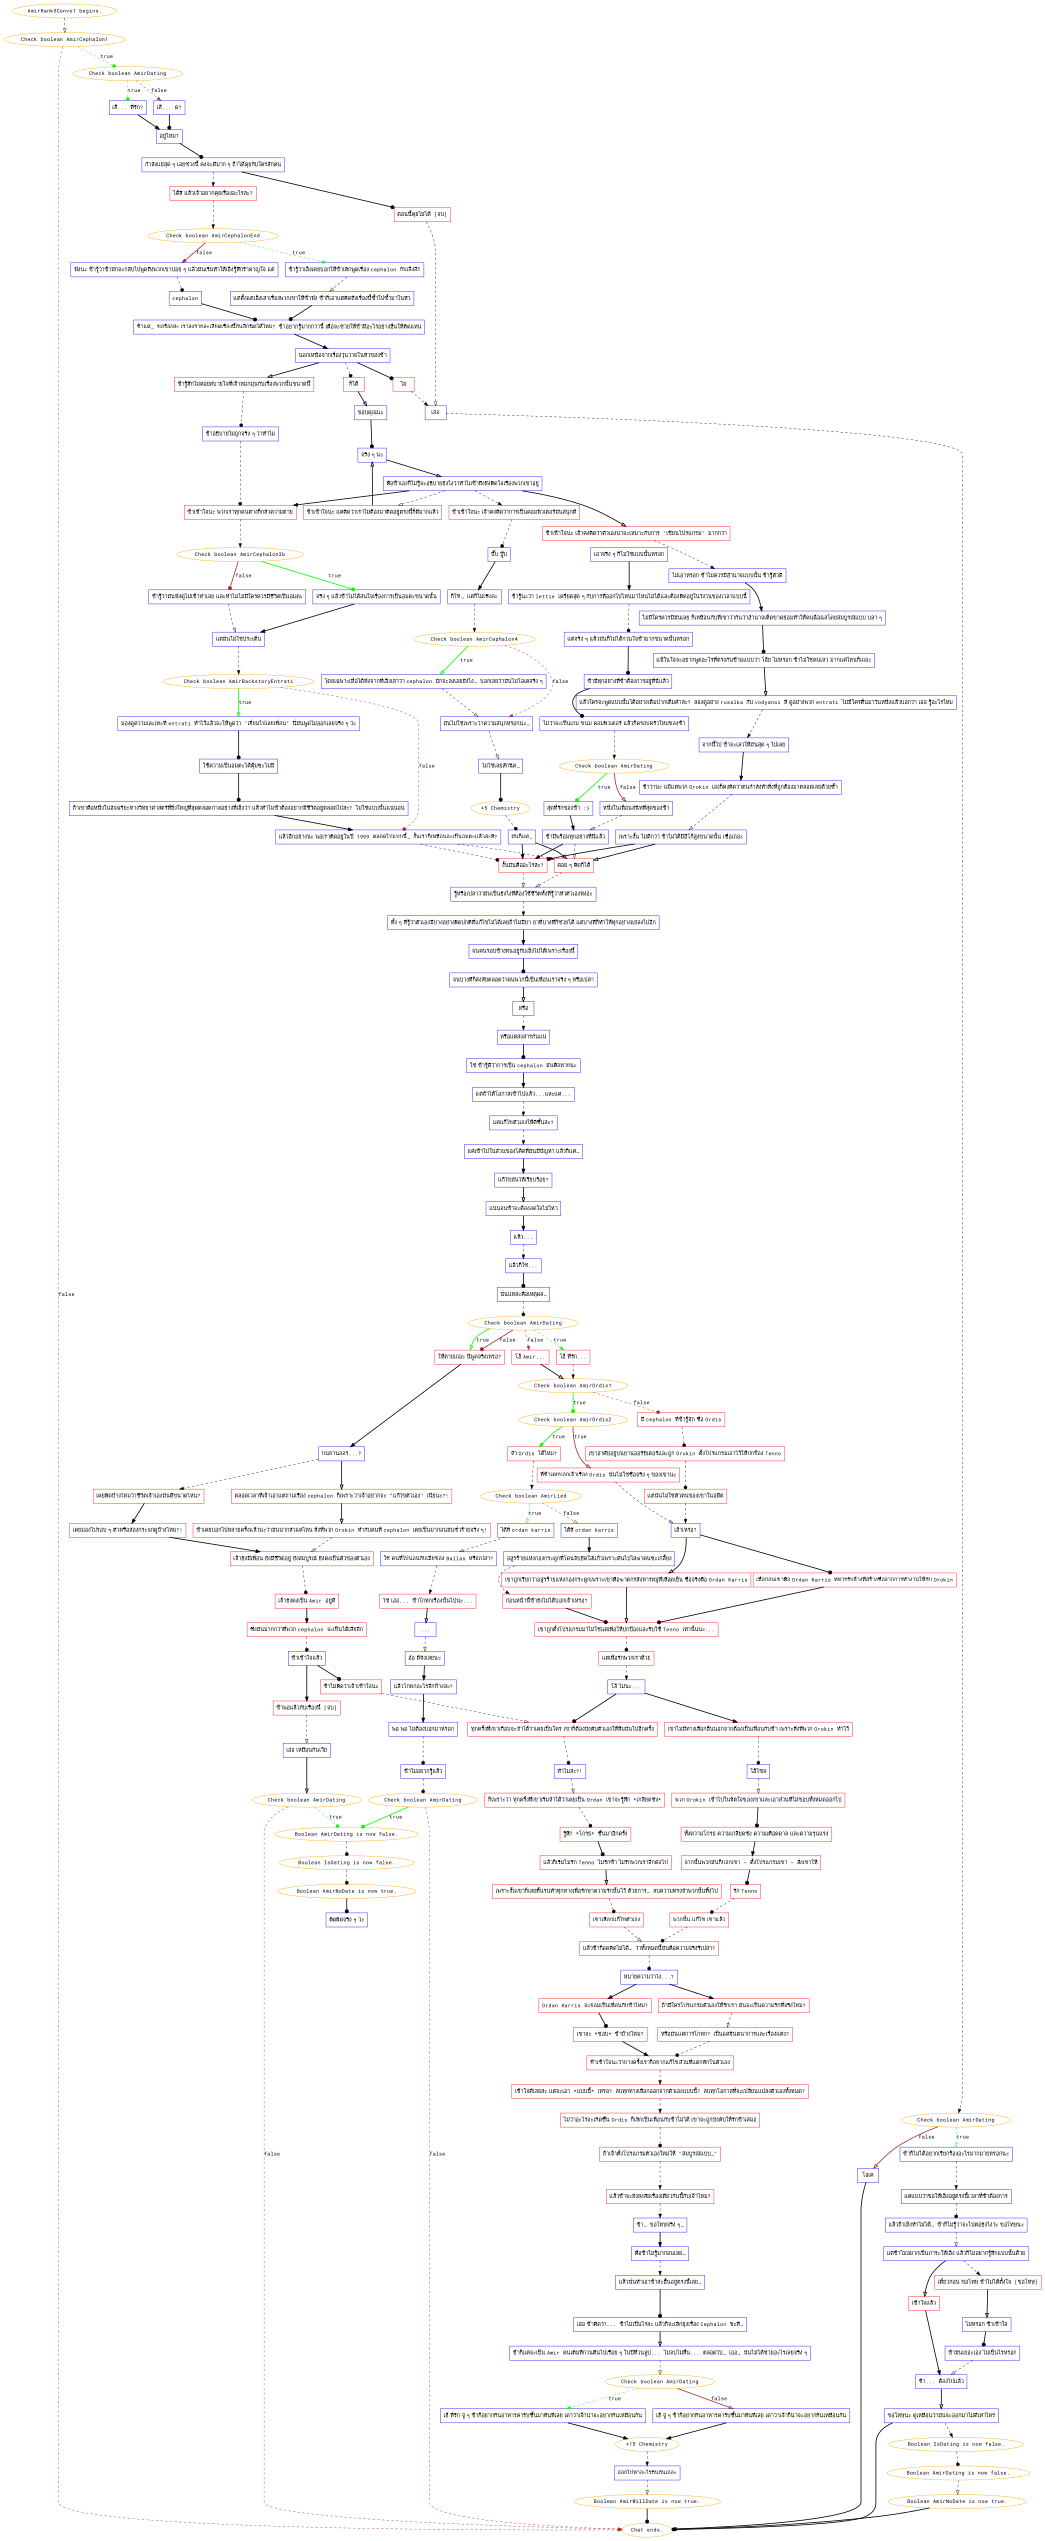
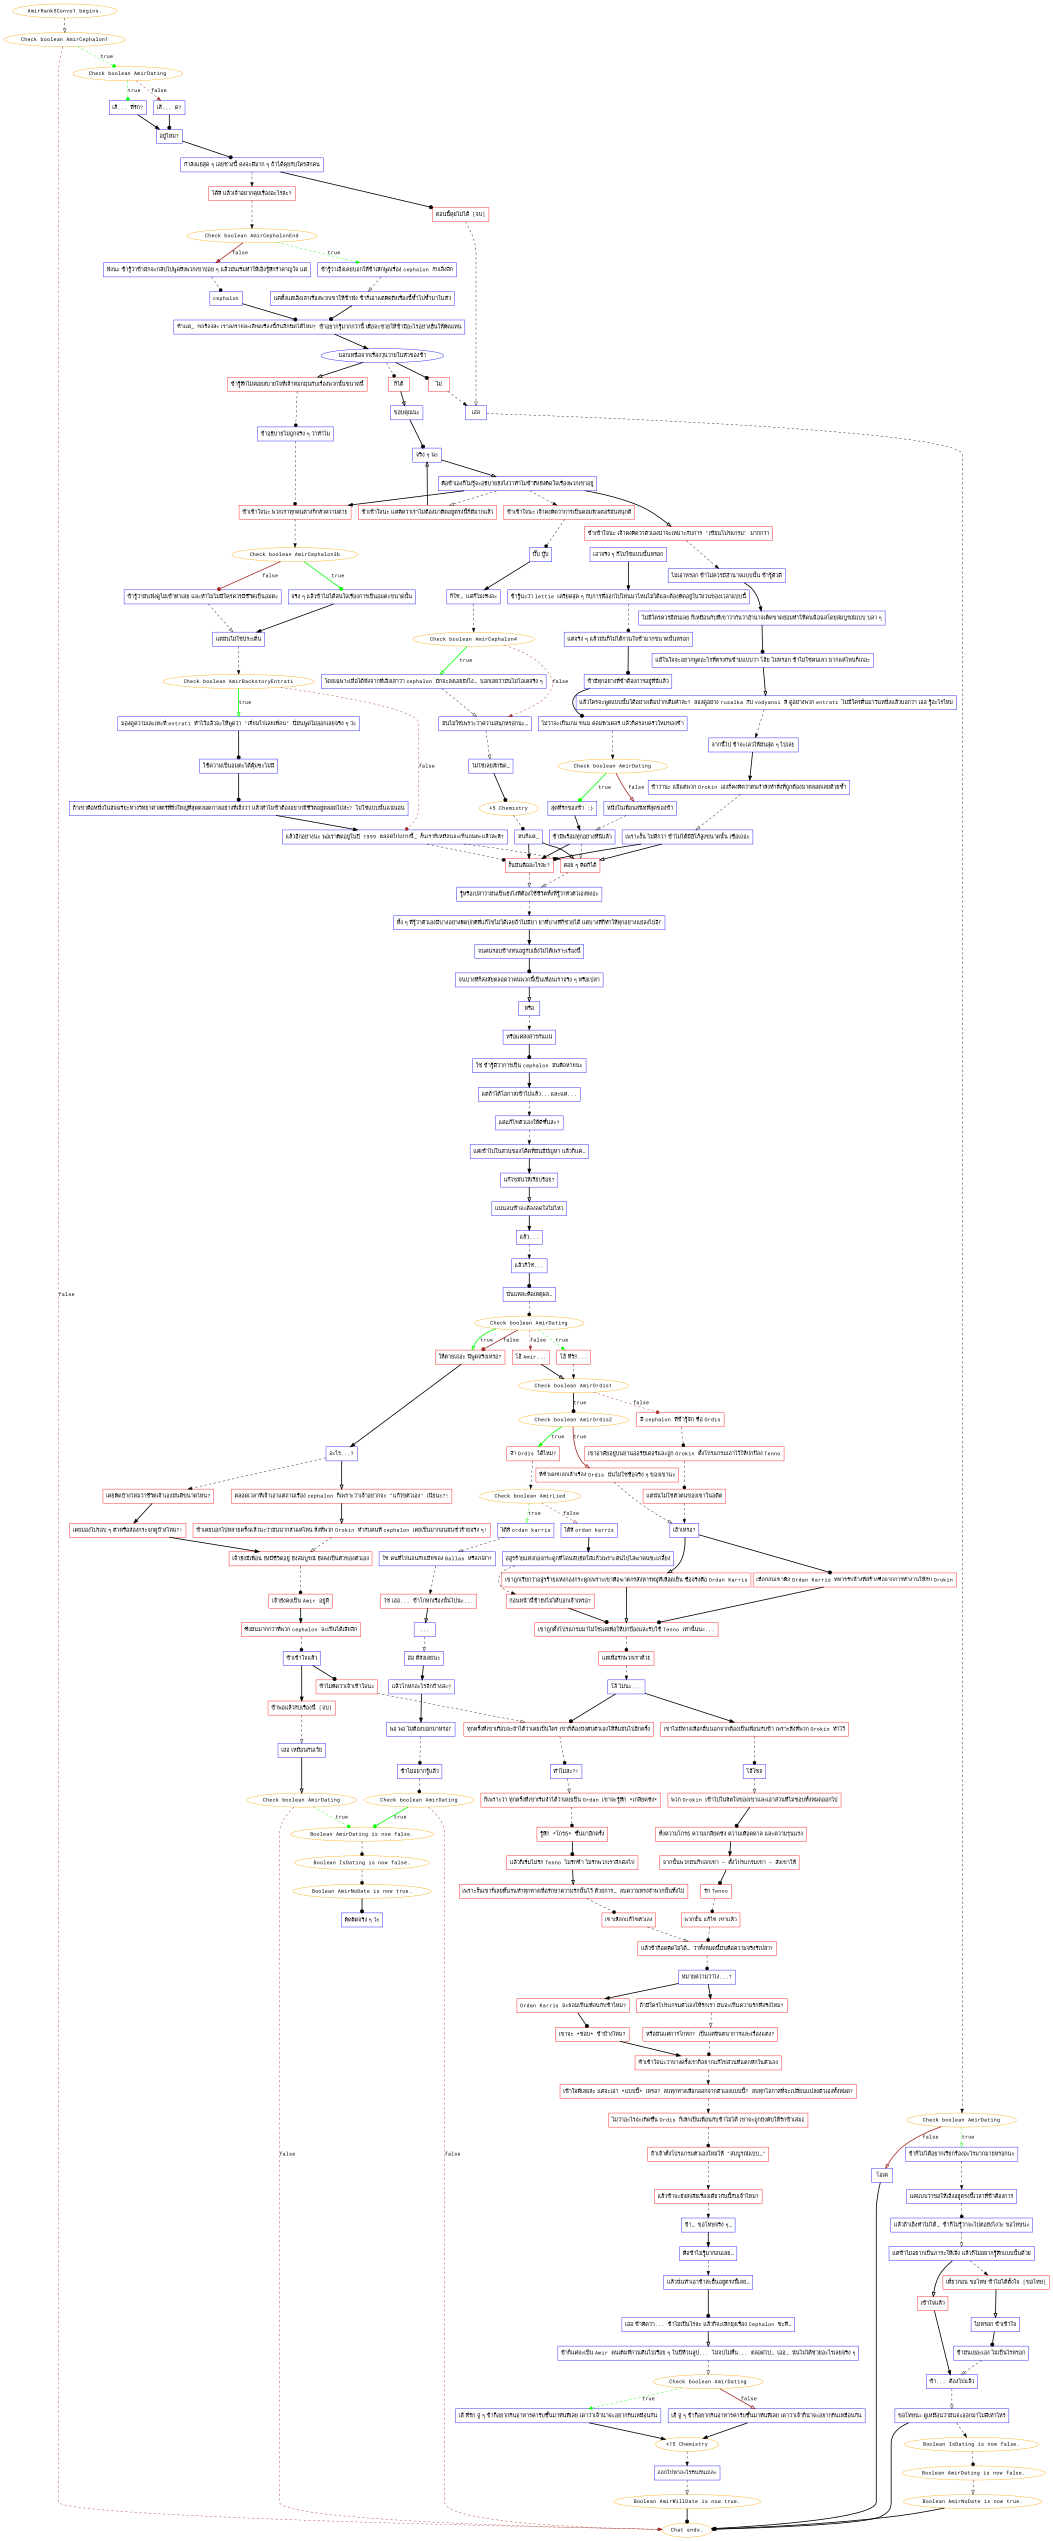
node "นอกเหนือจากเรื่องวุ่นวายในหัวของข้า": shape box -> ellipse
edge "Check boolean AmirOrdis1" -> "Check boolean AmirOrdis2": color green -> black
node "บนยานออร...?": label "บนยานออร...?" -> "อะไร...?"
edge "ข้า... ต้องไปแล้ว" -> "ขอโทษนะ ดูเหมือนว่ามันจะออกมาไม่ดีเท่าไหร่": style bold -> dashed
